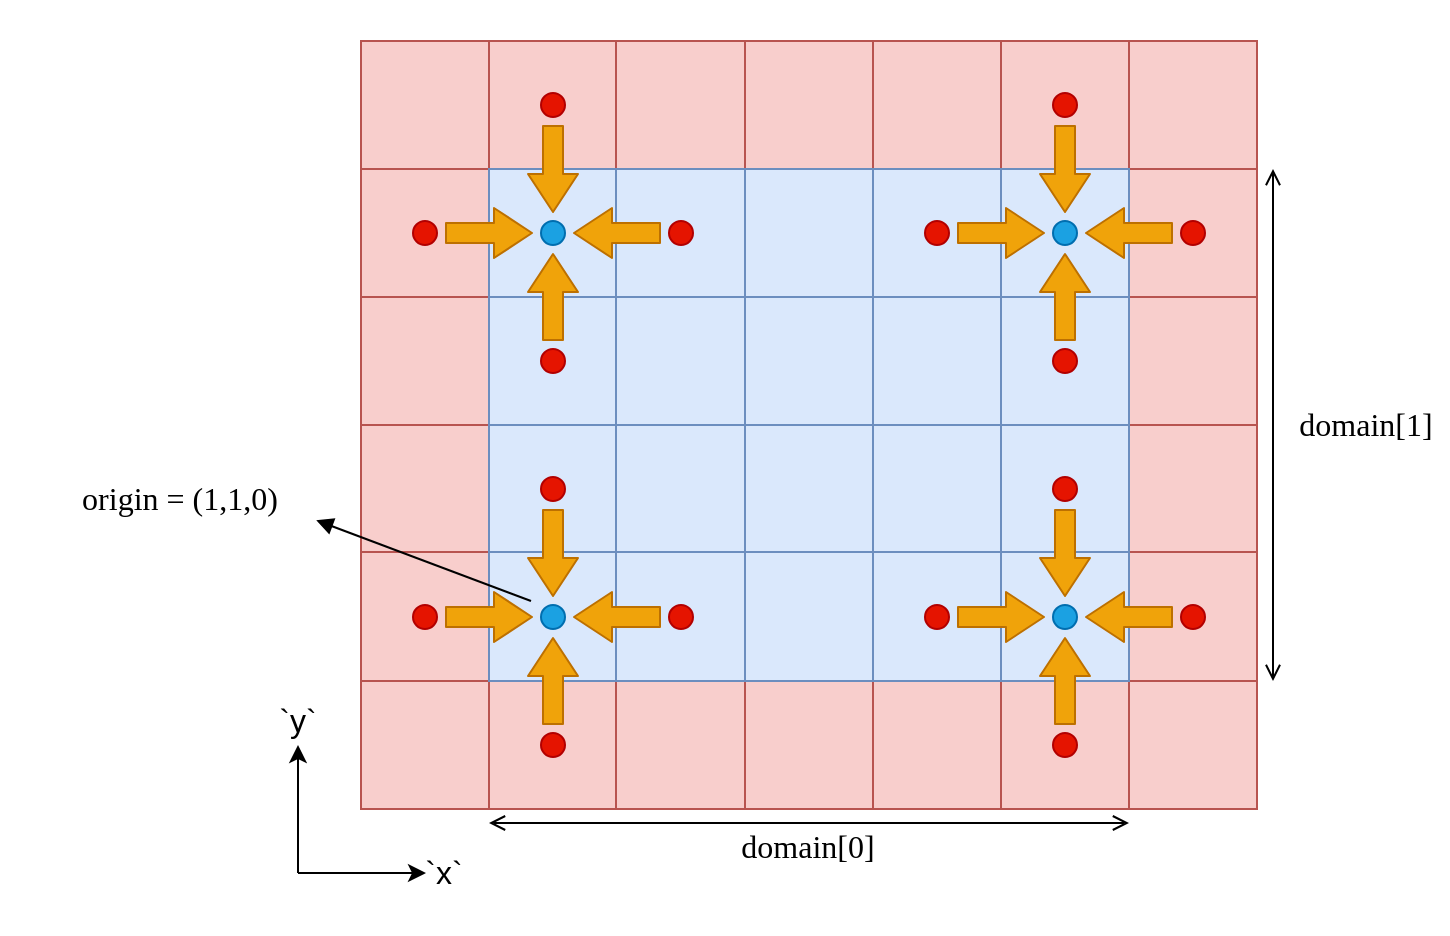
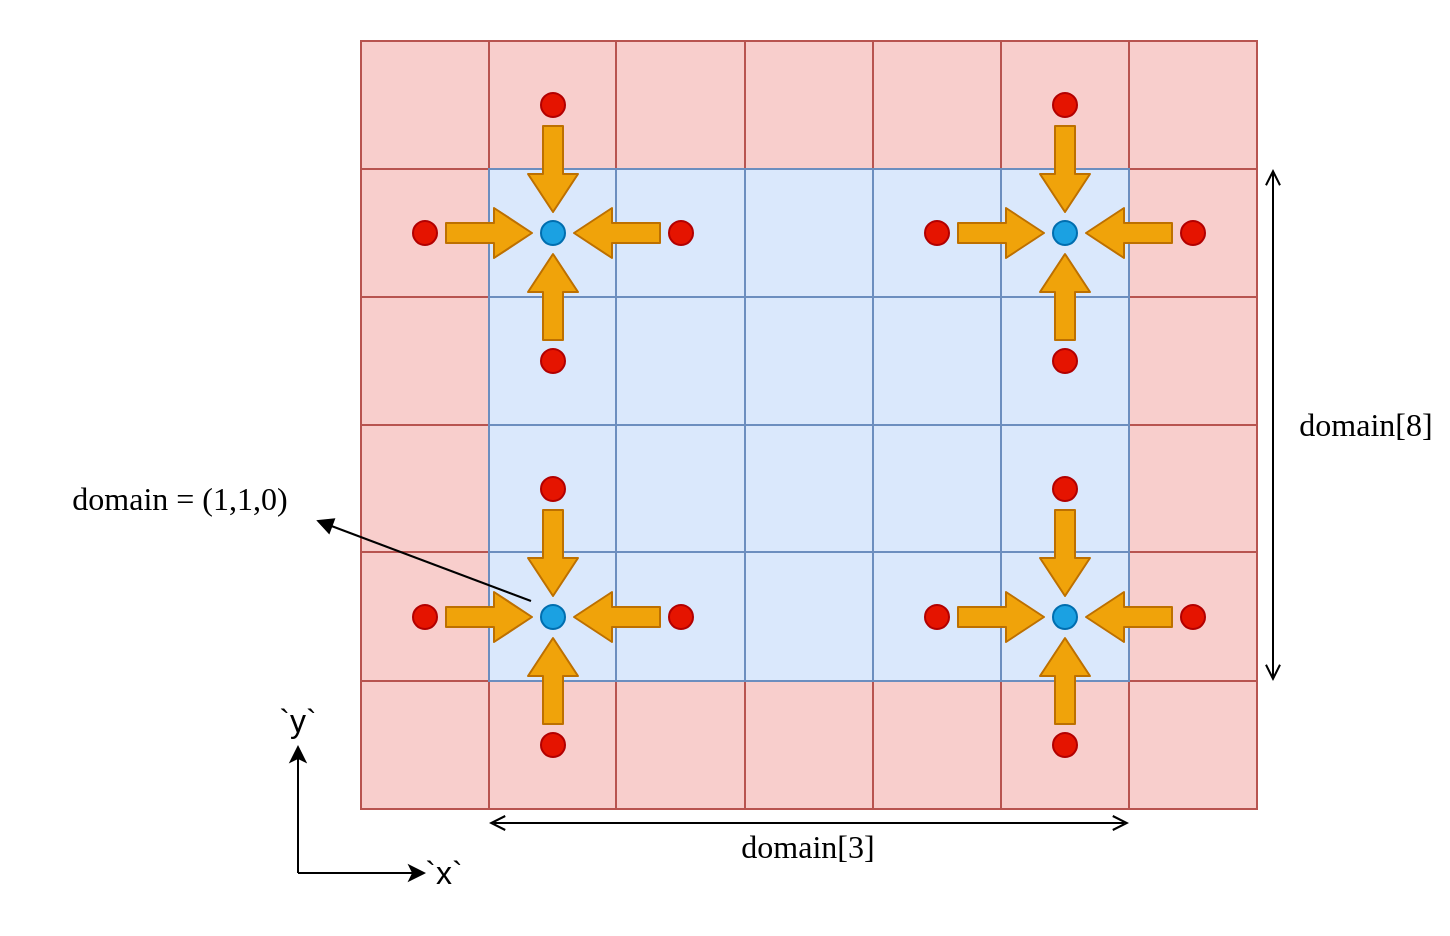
node "domain[1]": label "domain[1]" -> "domain[8]"
node "origin = (1,1,0)": label "origin = (1,1,0)" -> "domain = (1,1,0)"
node "domain[0]": label "domain[0]" -> "domain[3]"
